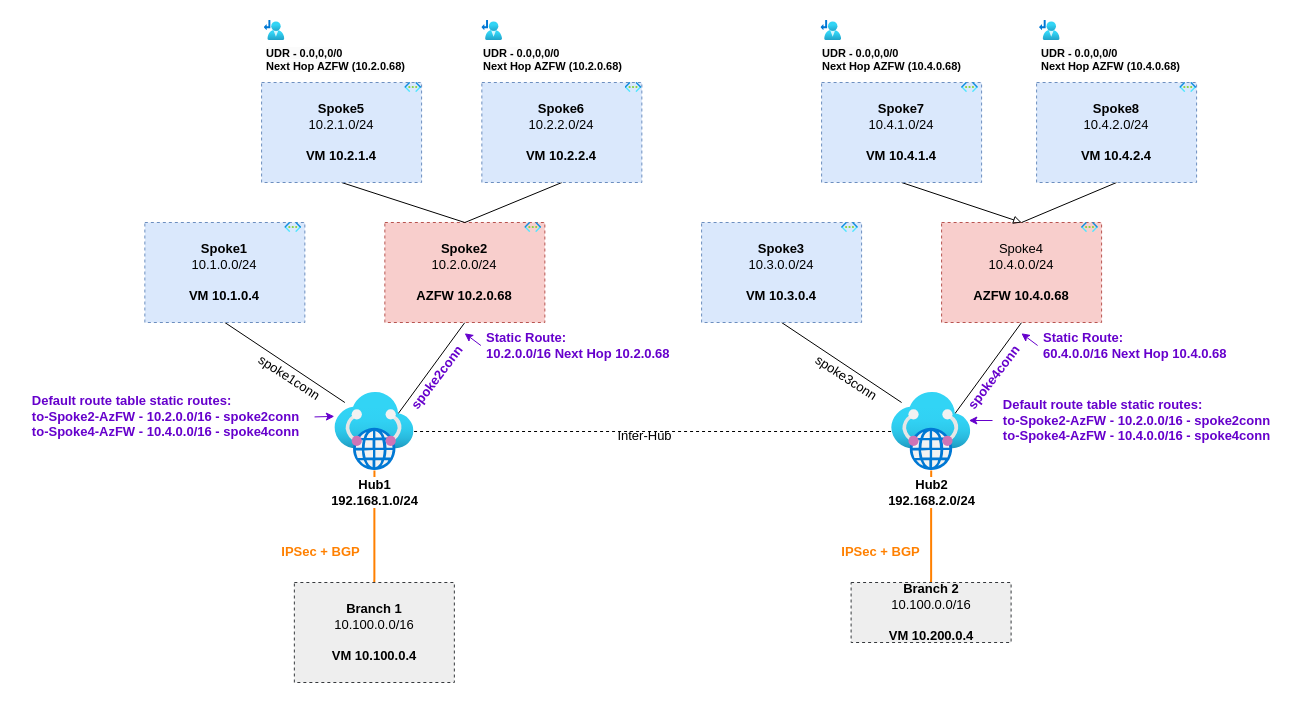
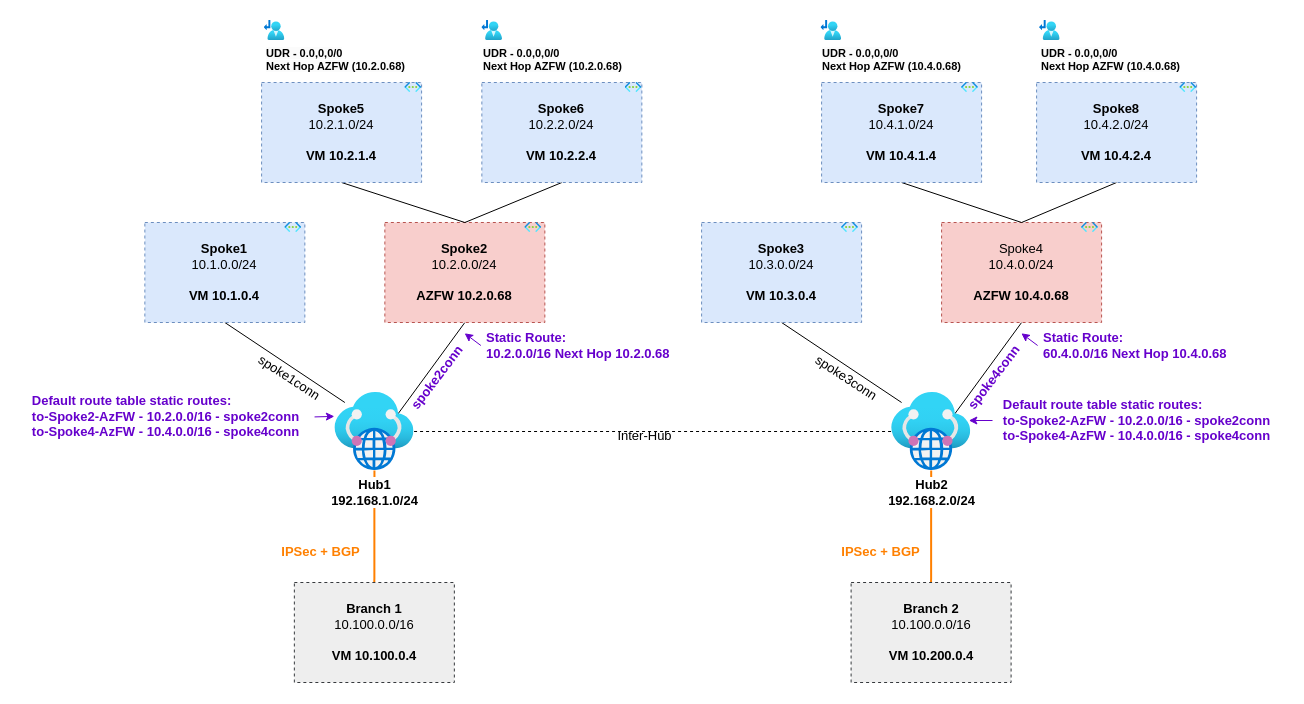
edge "Spoke710.4.1.0/24VM 10.4.1.4" -> "Spoke410.4.0.0/24AZFW 10.4.0.68": arrowhead block -> none
node "Branch 210.100.0.0/16VM 10.200.0.4": size 160x60 -> 160x100
